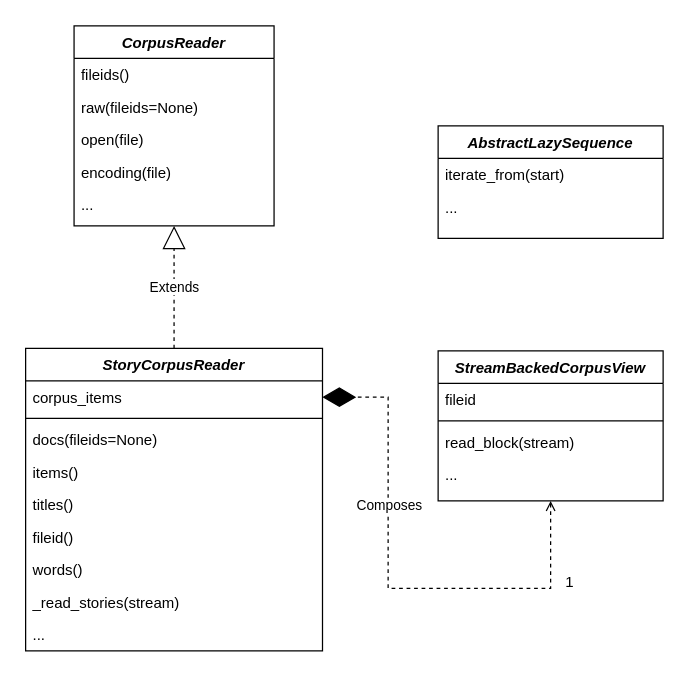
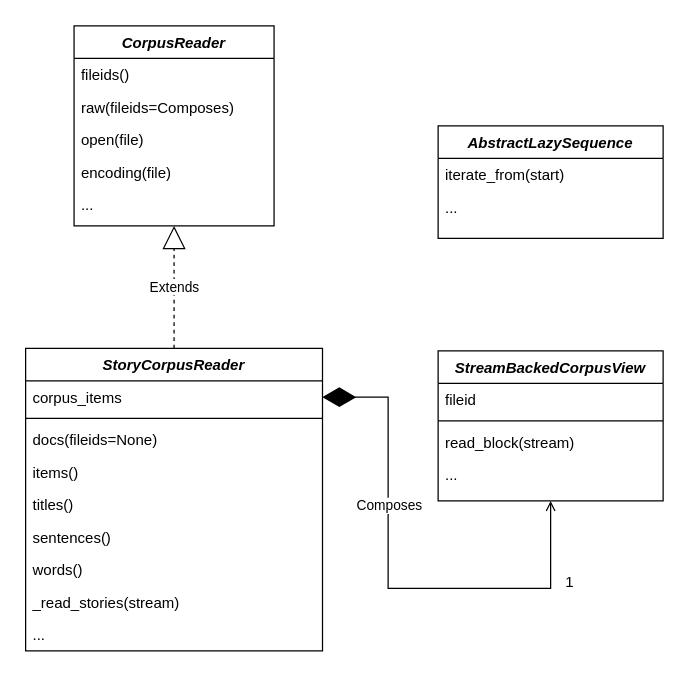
node "raw(fileids=None)": label "raw(fileids=None)" -> "raw(fileids=Composes)"
node "fileid()": label "fileid()" -> "sentences()"
edge "corpus_items" -- "StreamBackedCorpusView": style dashed -> solid
